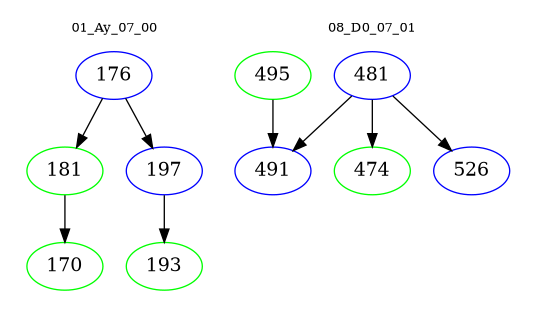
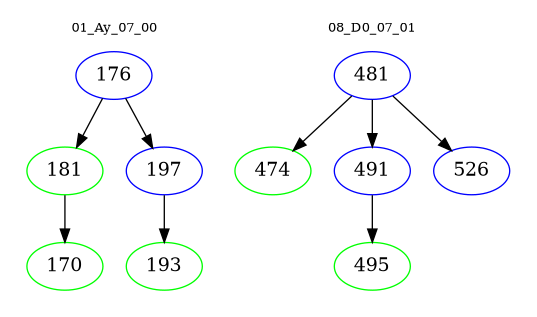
edge "495" -> "491": reversed
